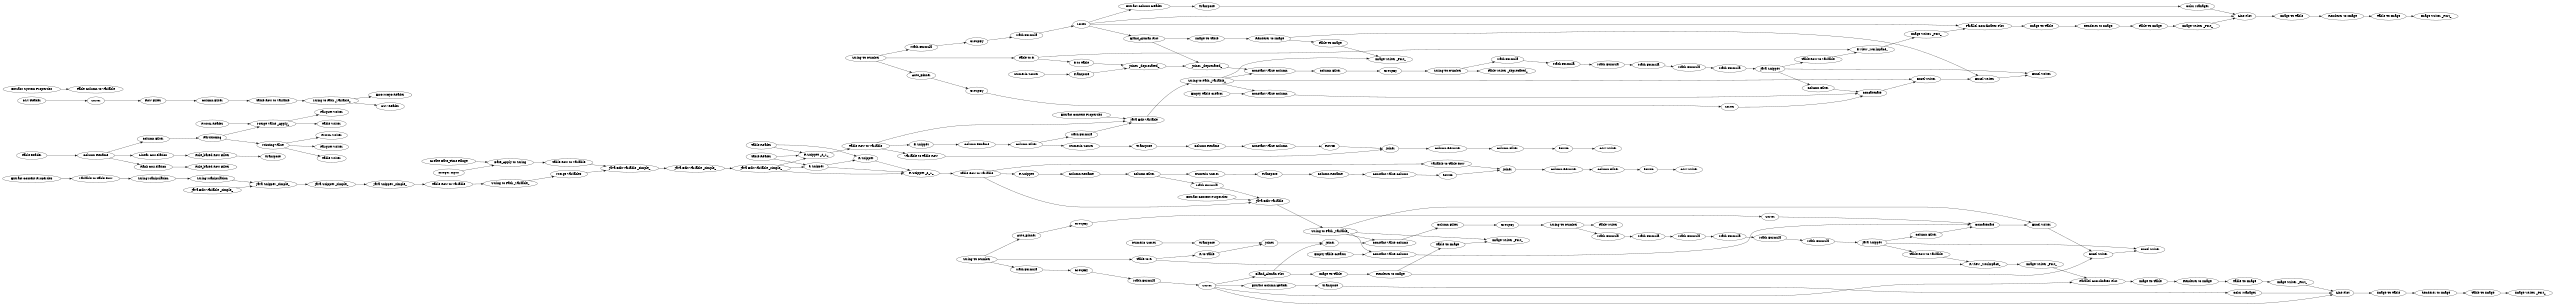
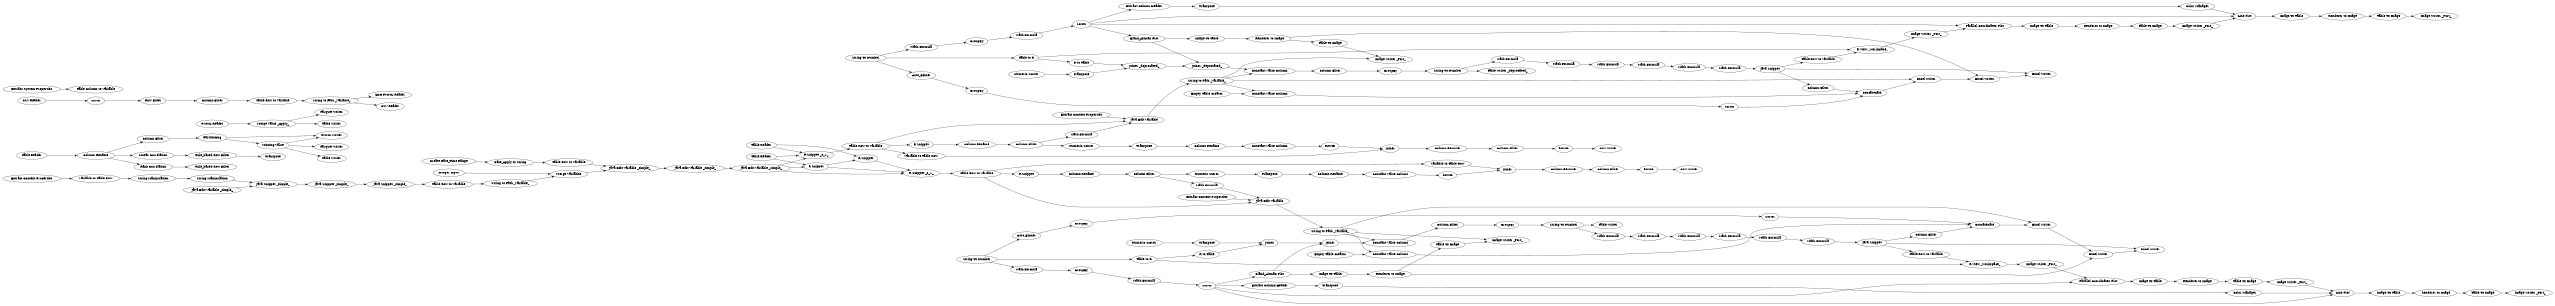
node "H2O MOJO Reader": label "H2O MOJO Reader" -> "H2O PMML Reader"
edge "Partitioning" -> "Merge Value _Apply_": now "Partitioning" -> "PMML Writer"
edge "Integer Input" -> "Date_Apply to String": now "Integer Input" -> "Merge Variables"
